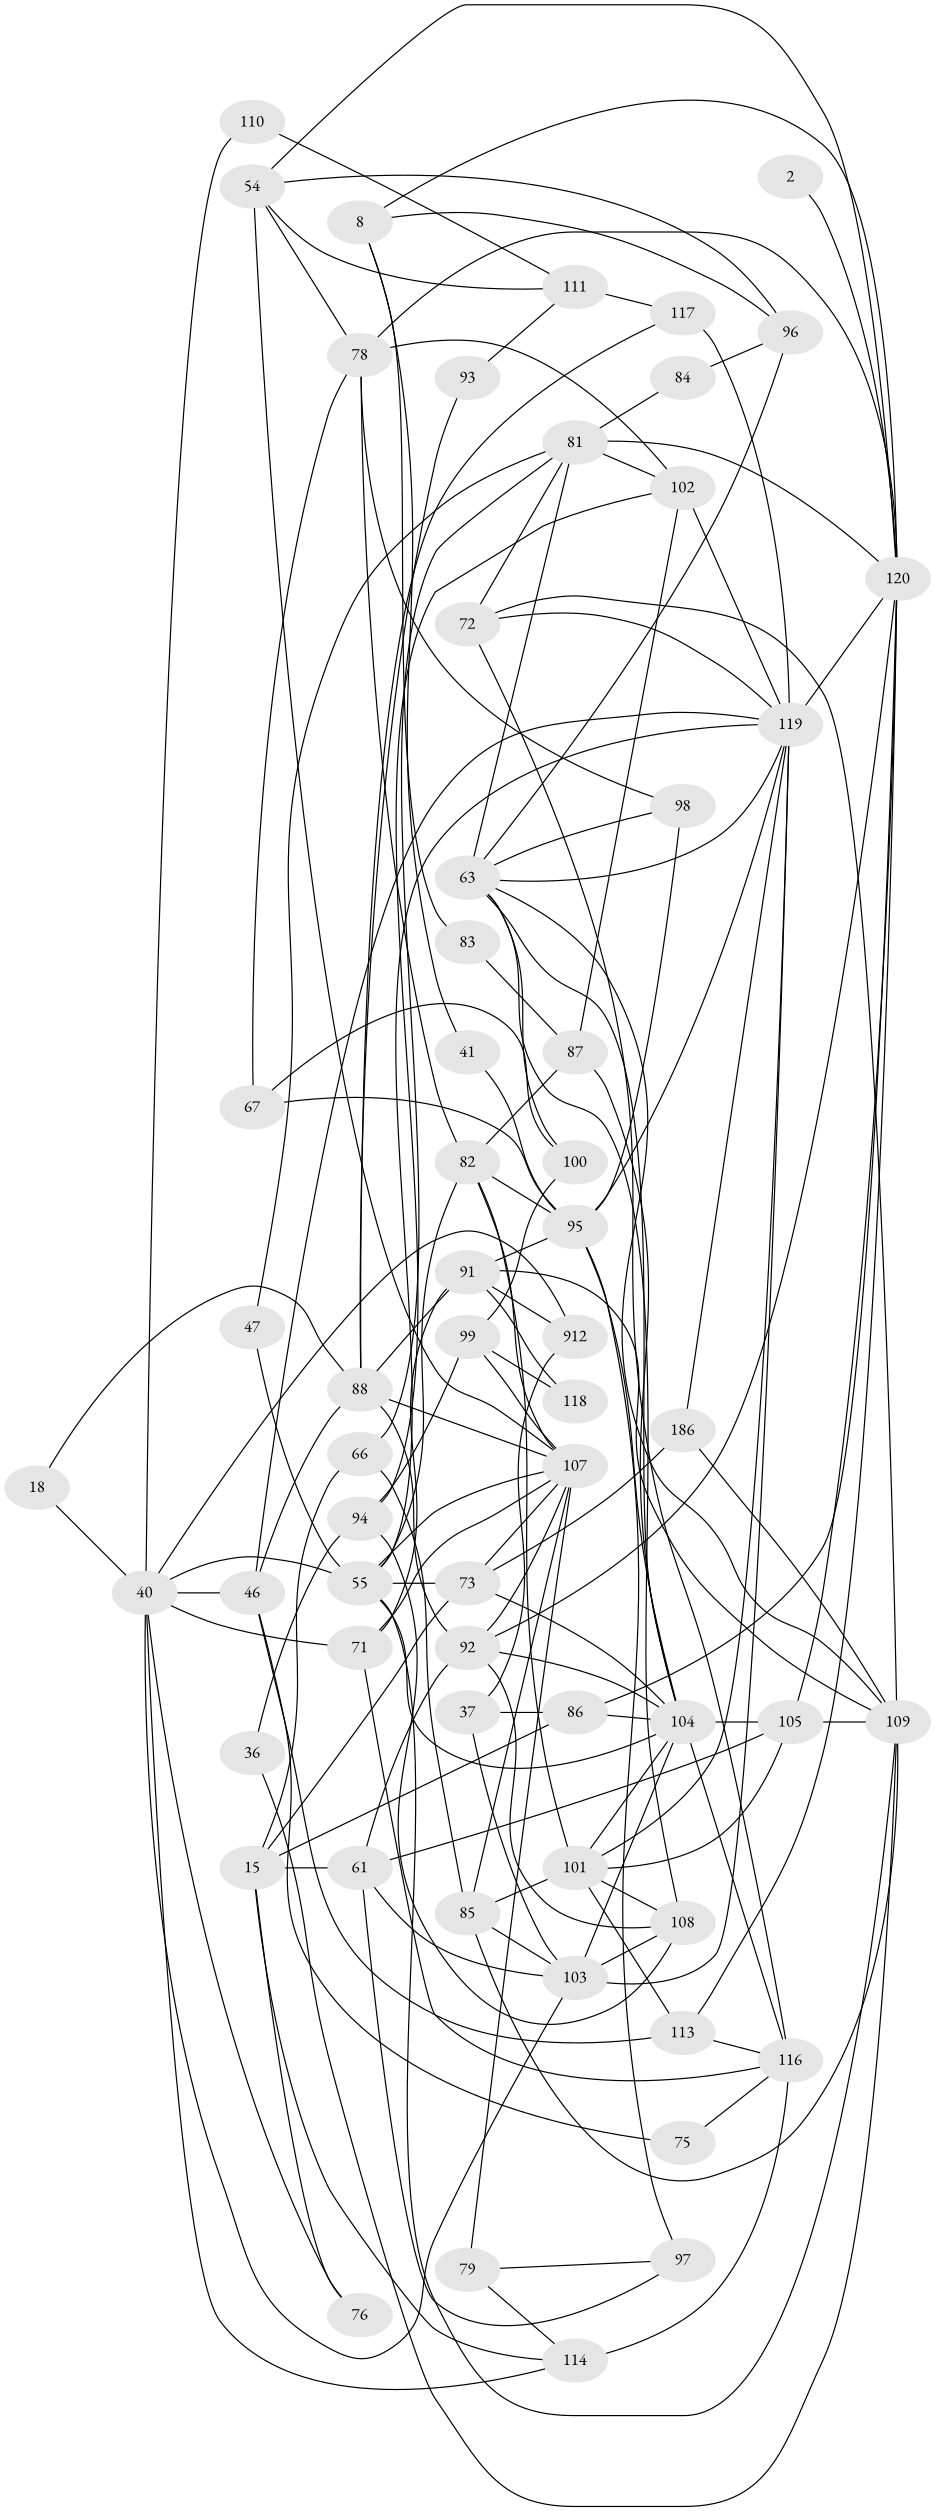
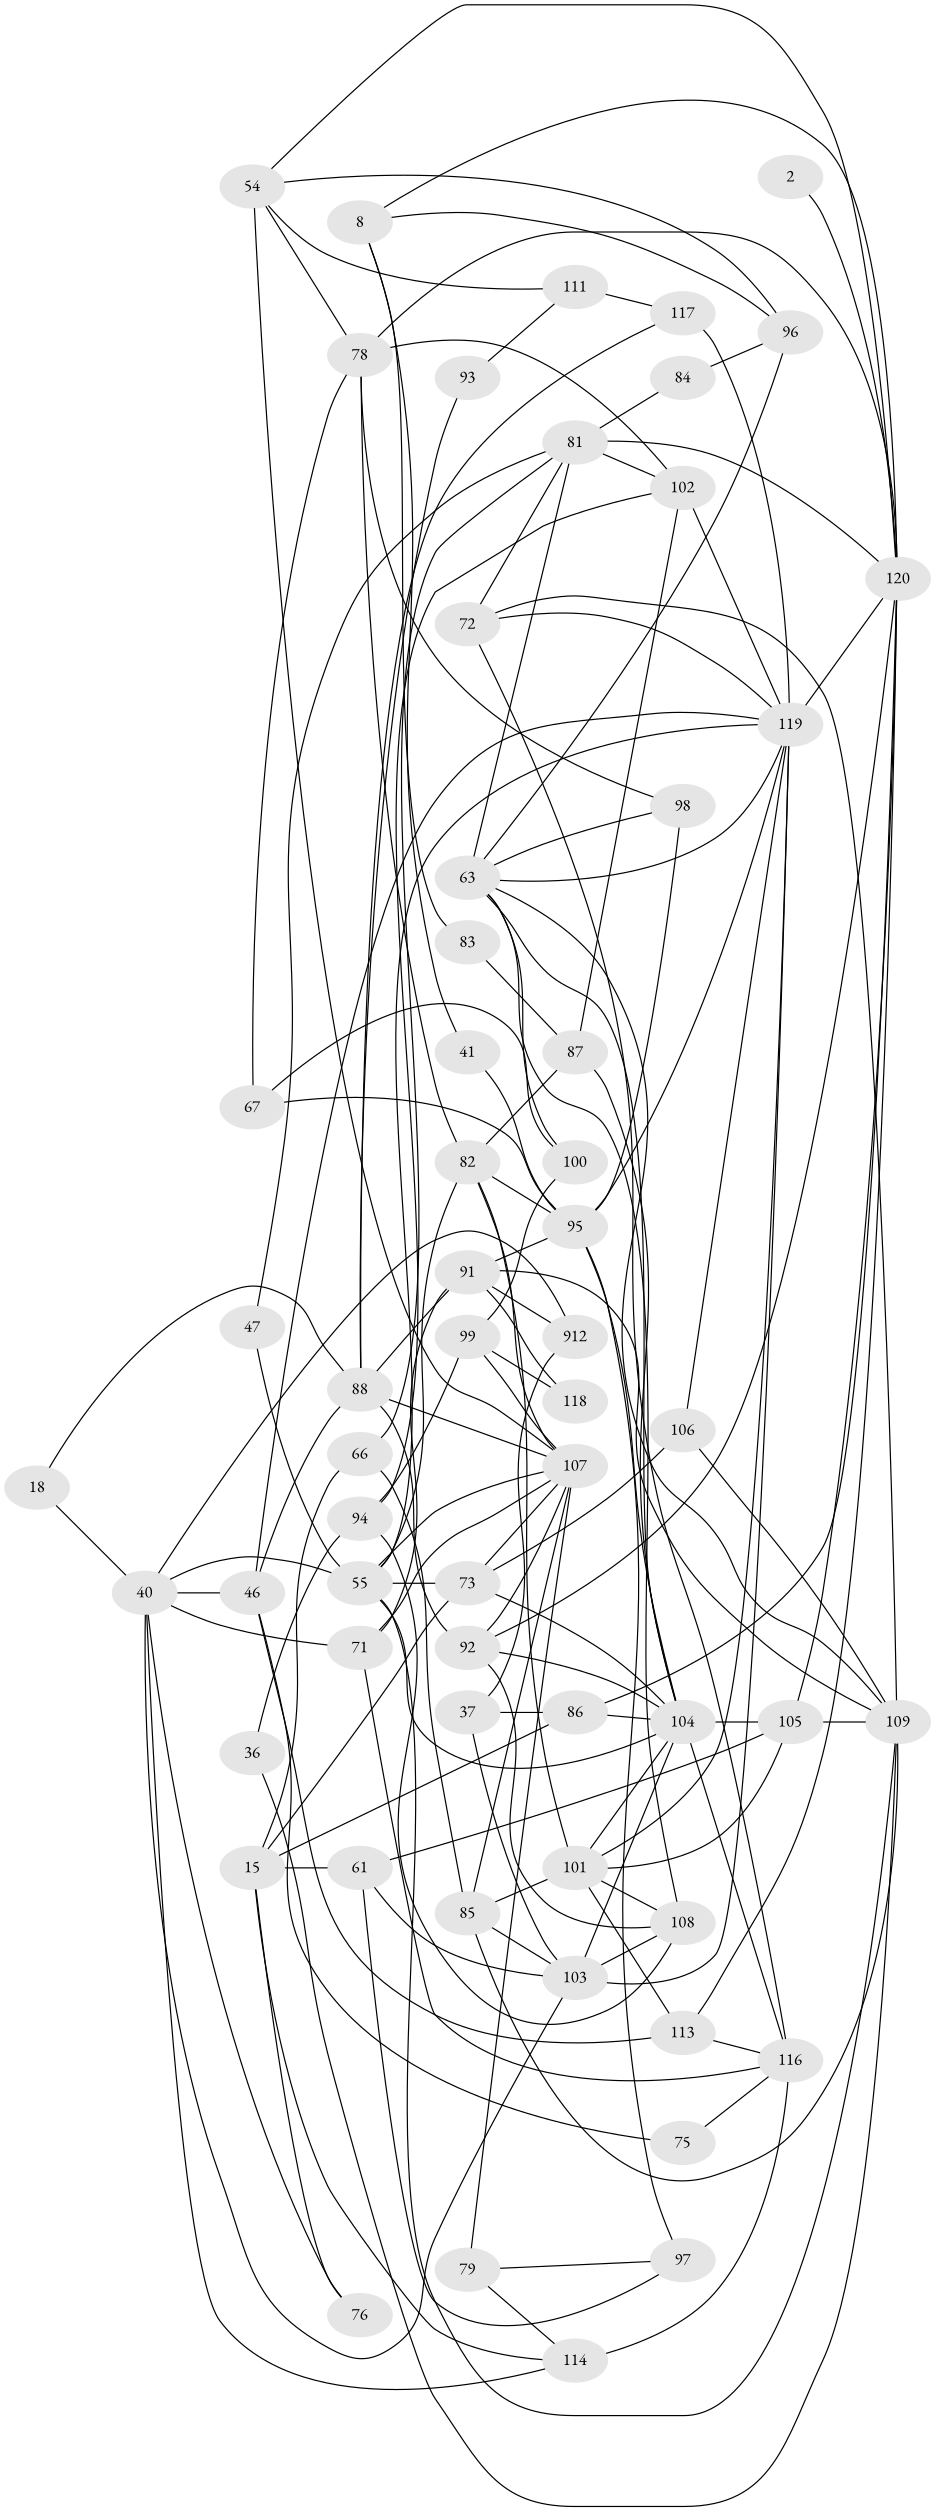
node "110": removed
node "186": label "186" -> "106"
edge "92" -- "61": removed
